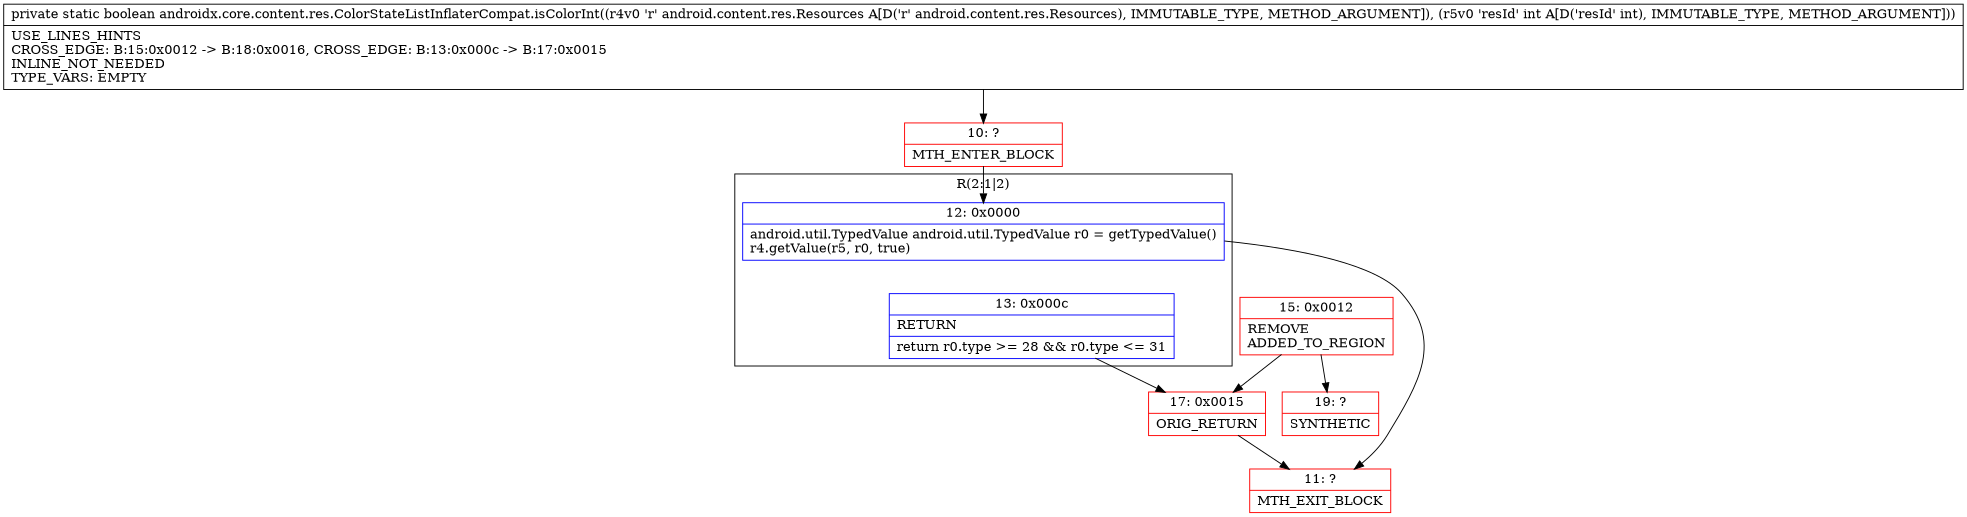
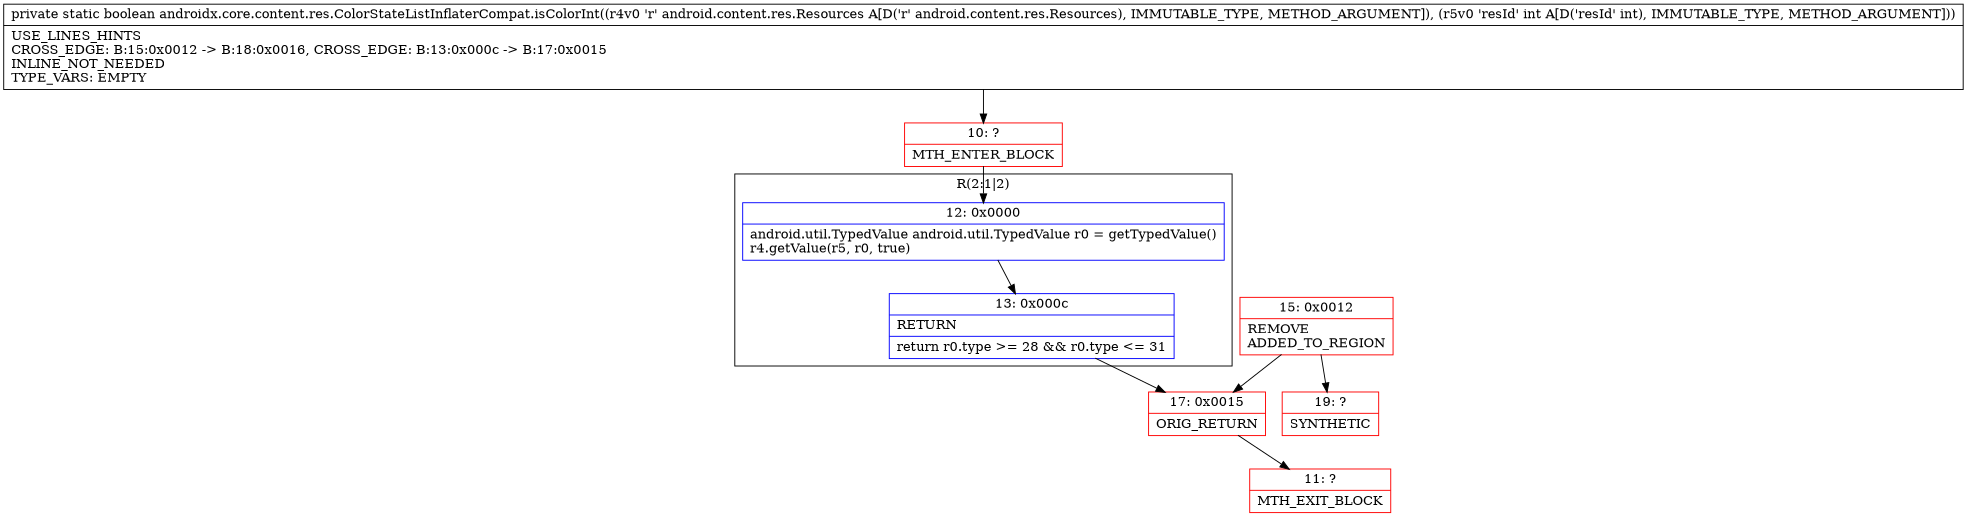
edge "12: 0x0000" -> "11: ?": now "12: 0x0000" -> "13: 0x000c"
